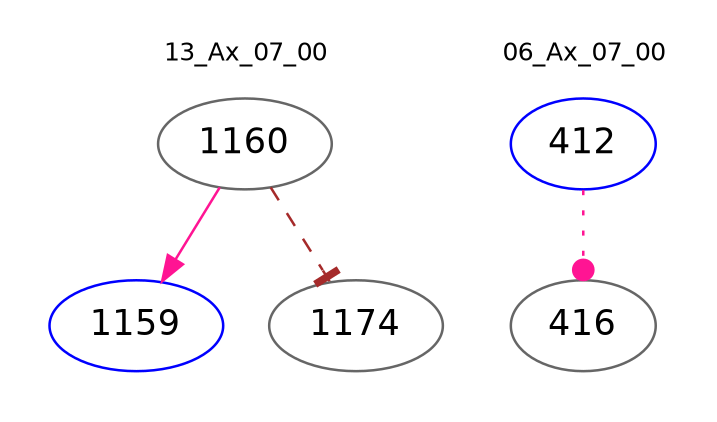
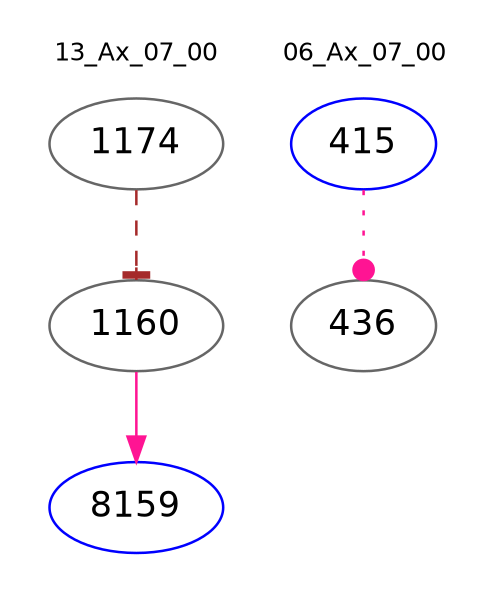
node "412": label "412" -> "415"
edge "1160" -> "1174": reversed
node "1159": label "1159" -> "8159"
node "416": label "416" -> "436"
